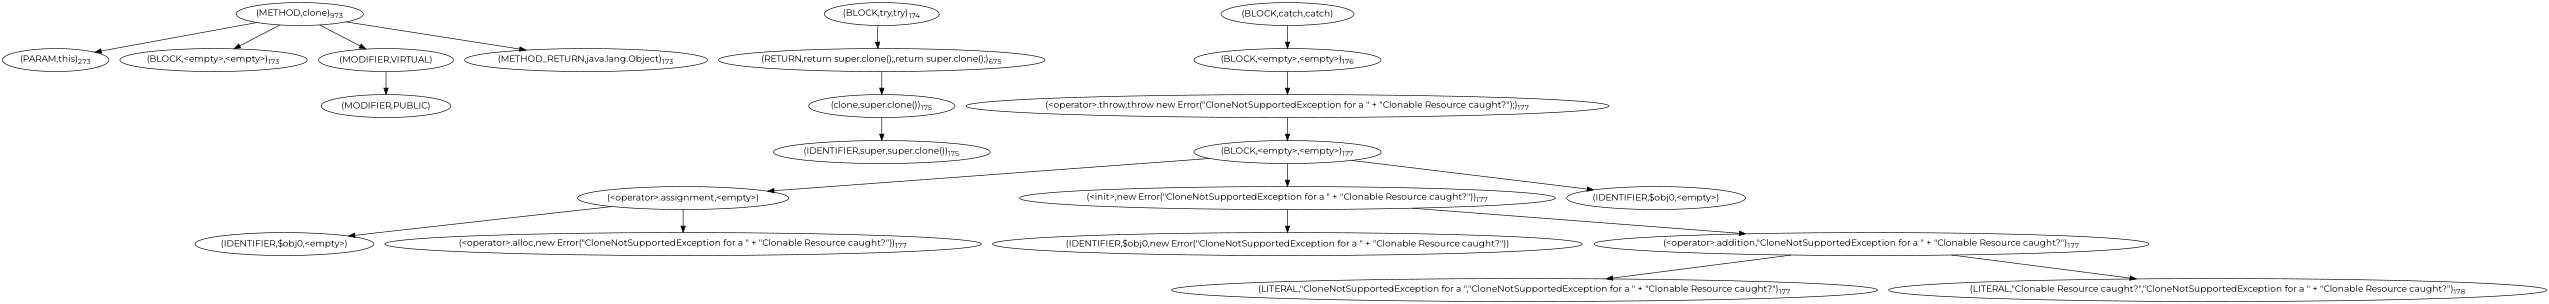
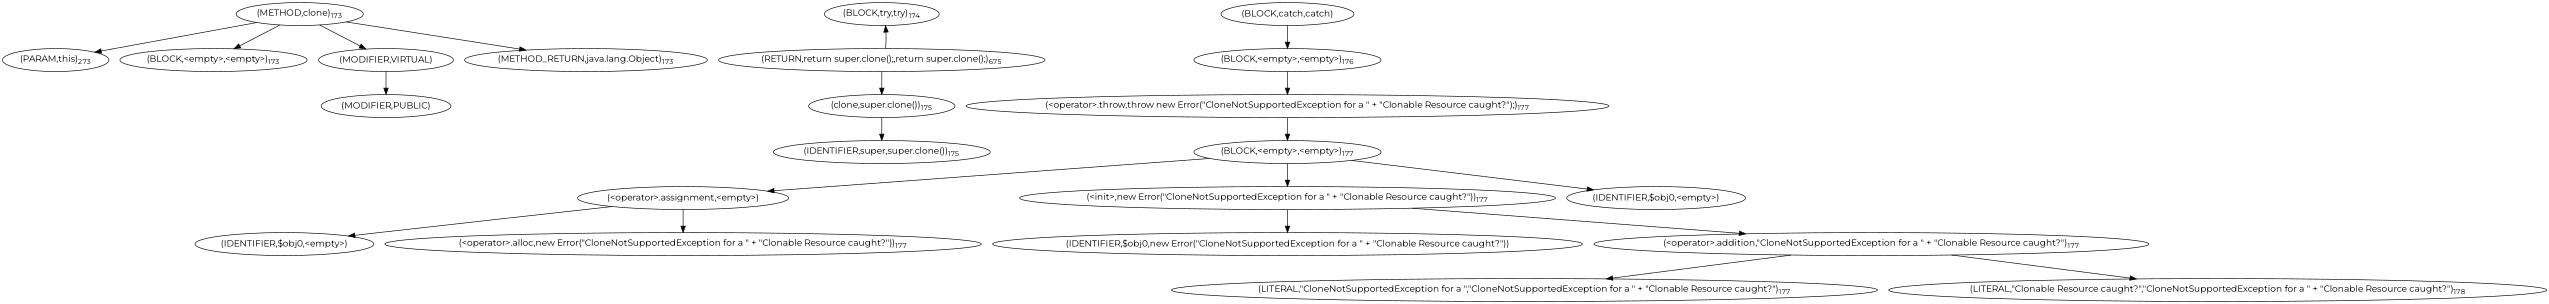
node "(METHOD,clone)": text "973" -> "173"
edge "(BLOCK,try,try)" -> "(RETURN,return super.clone();,return super.clone();)": reversed
